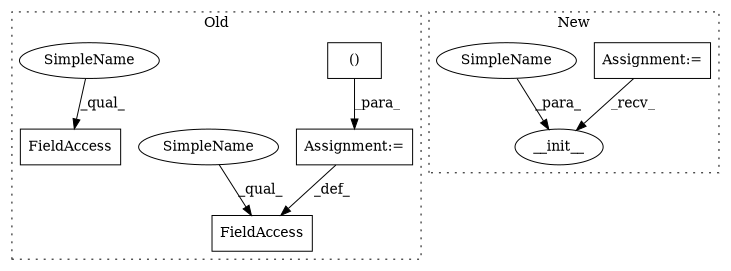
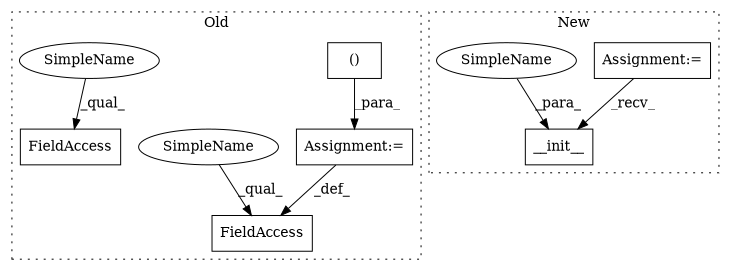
node "__init__": shape ellipse -> box
